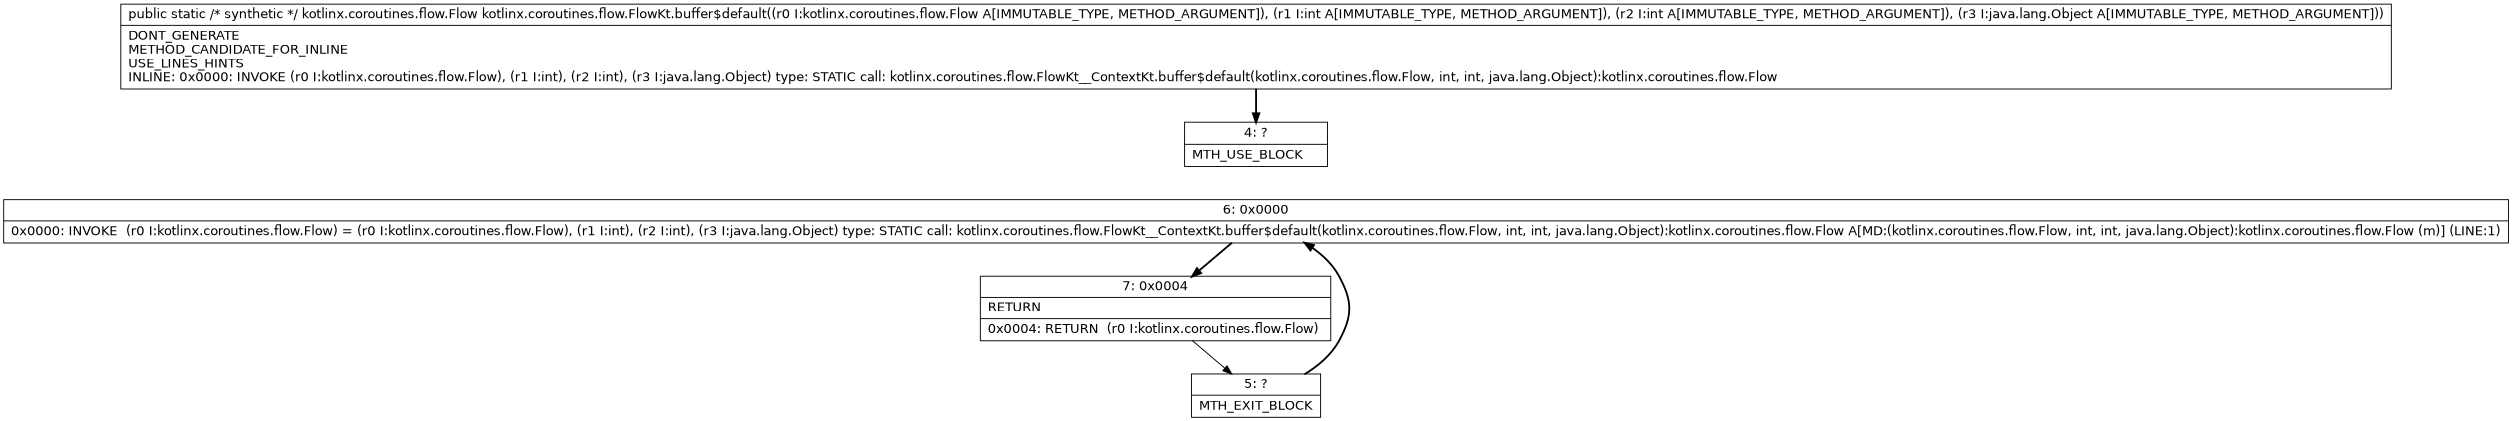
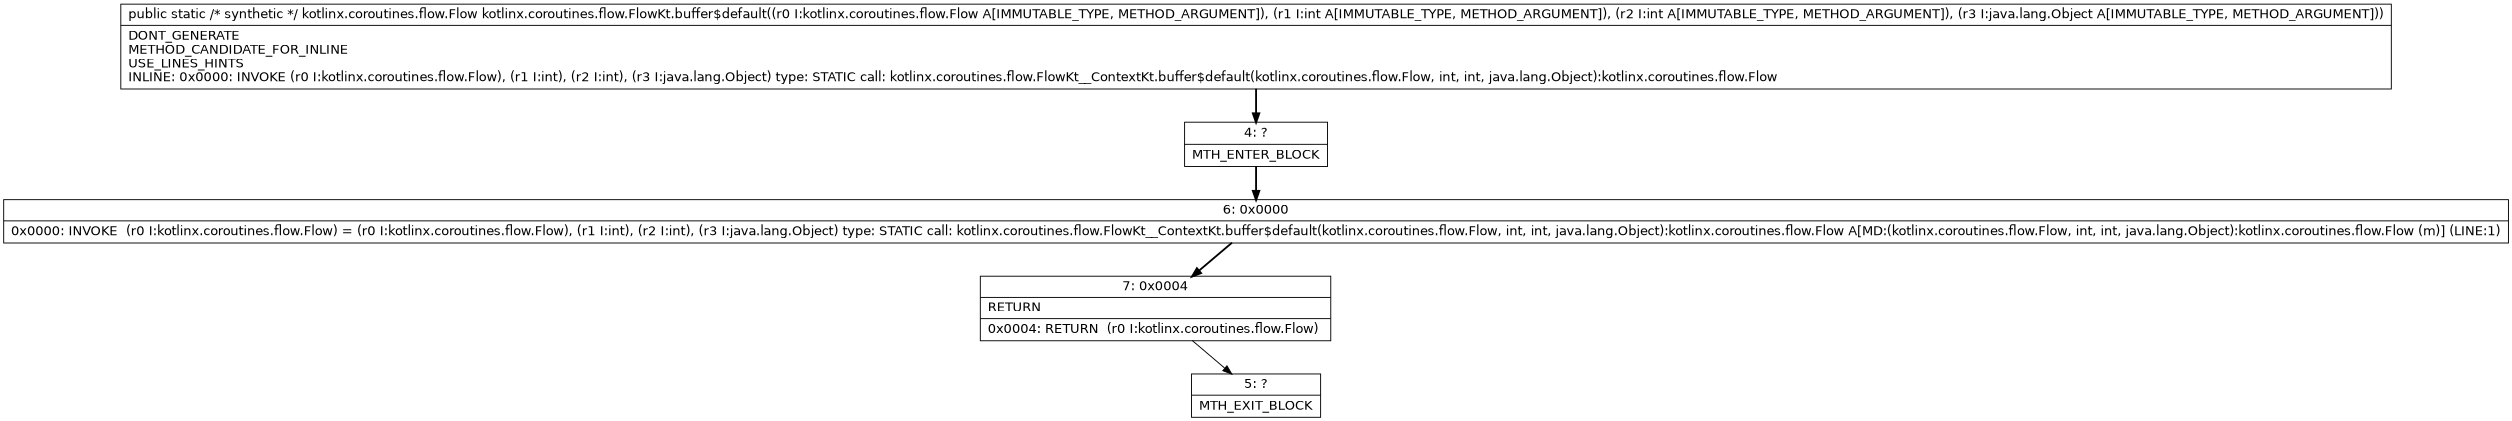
node "4: ?": text "MTH_USE_BLOCK" -> "MTH_ENTER_BLOCK"
edge "5: ?" -> "6: 0x0000": now "4: ?" -> "6: 0x0000"
